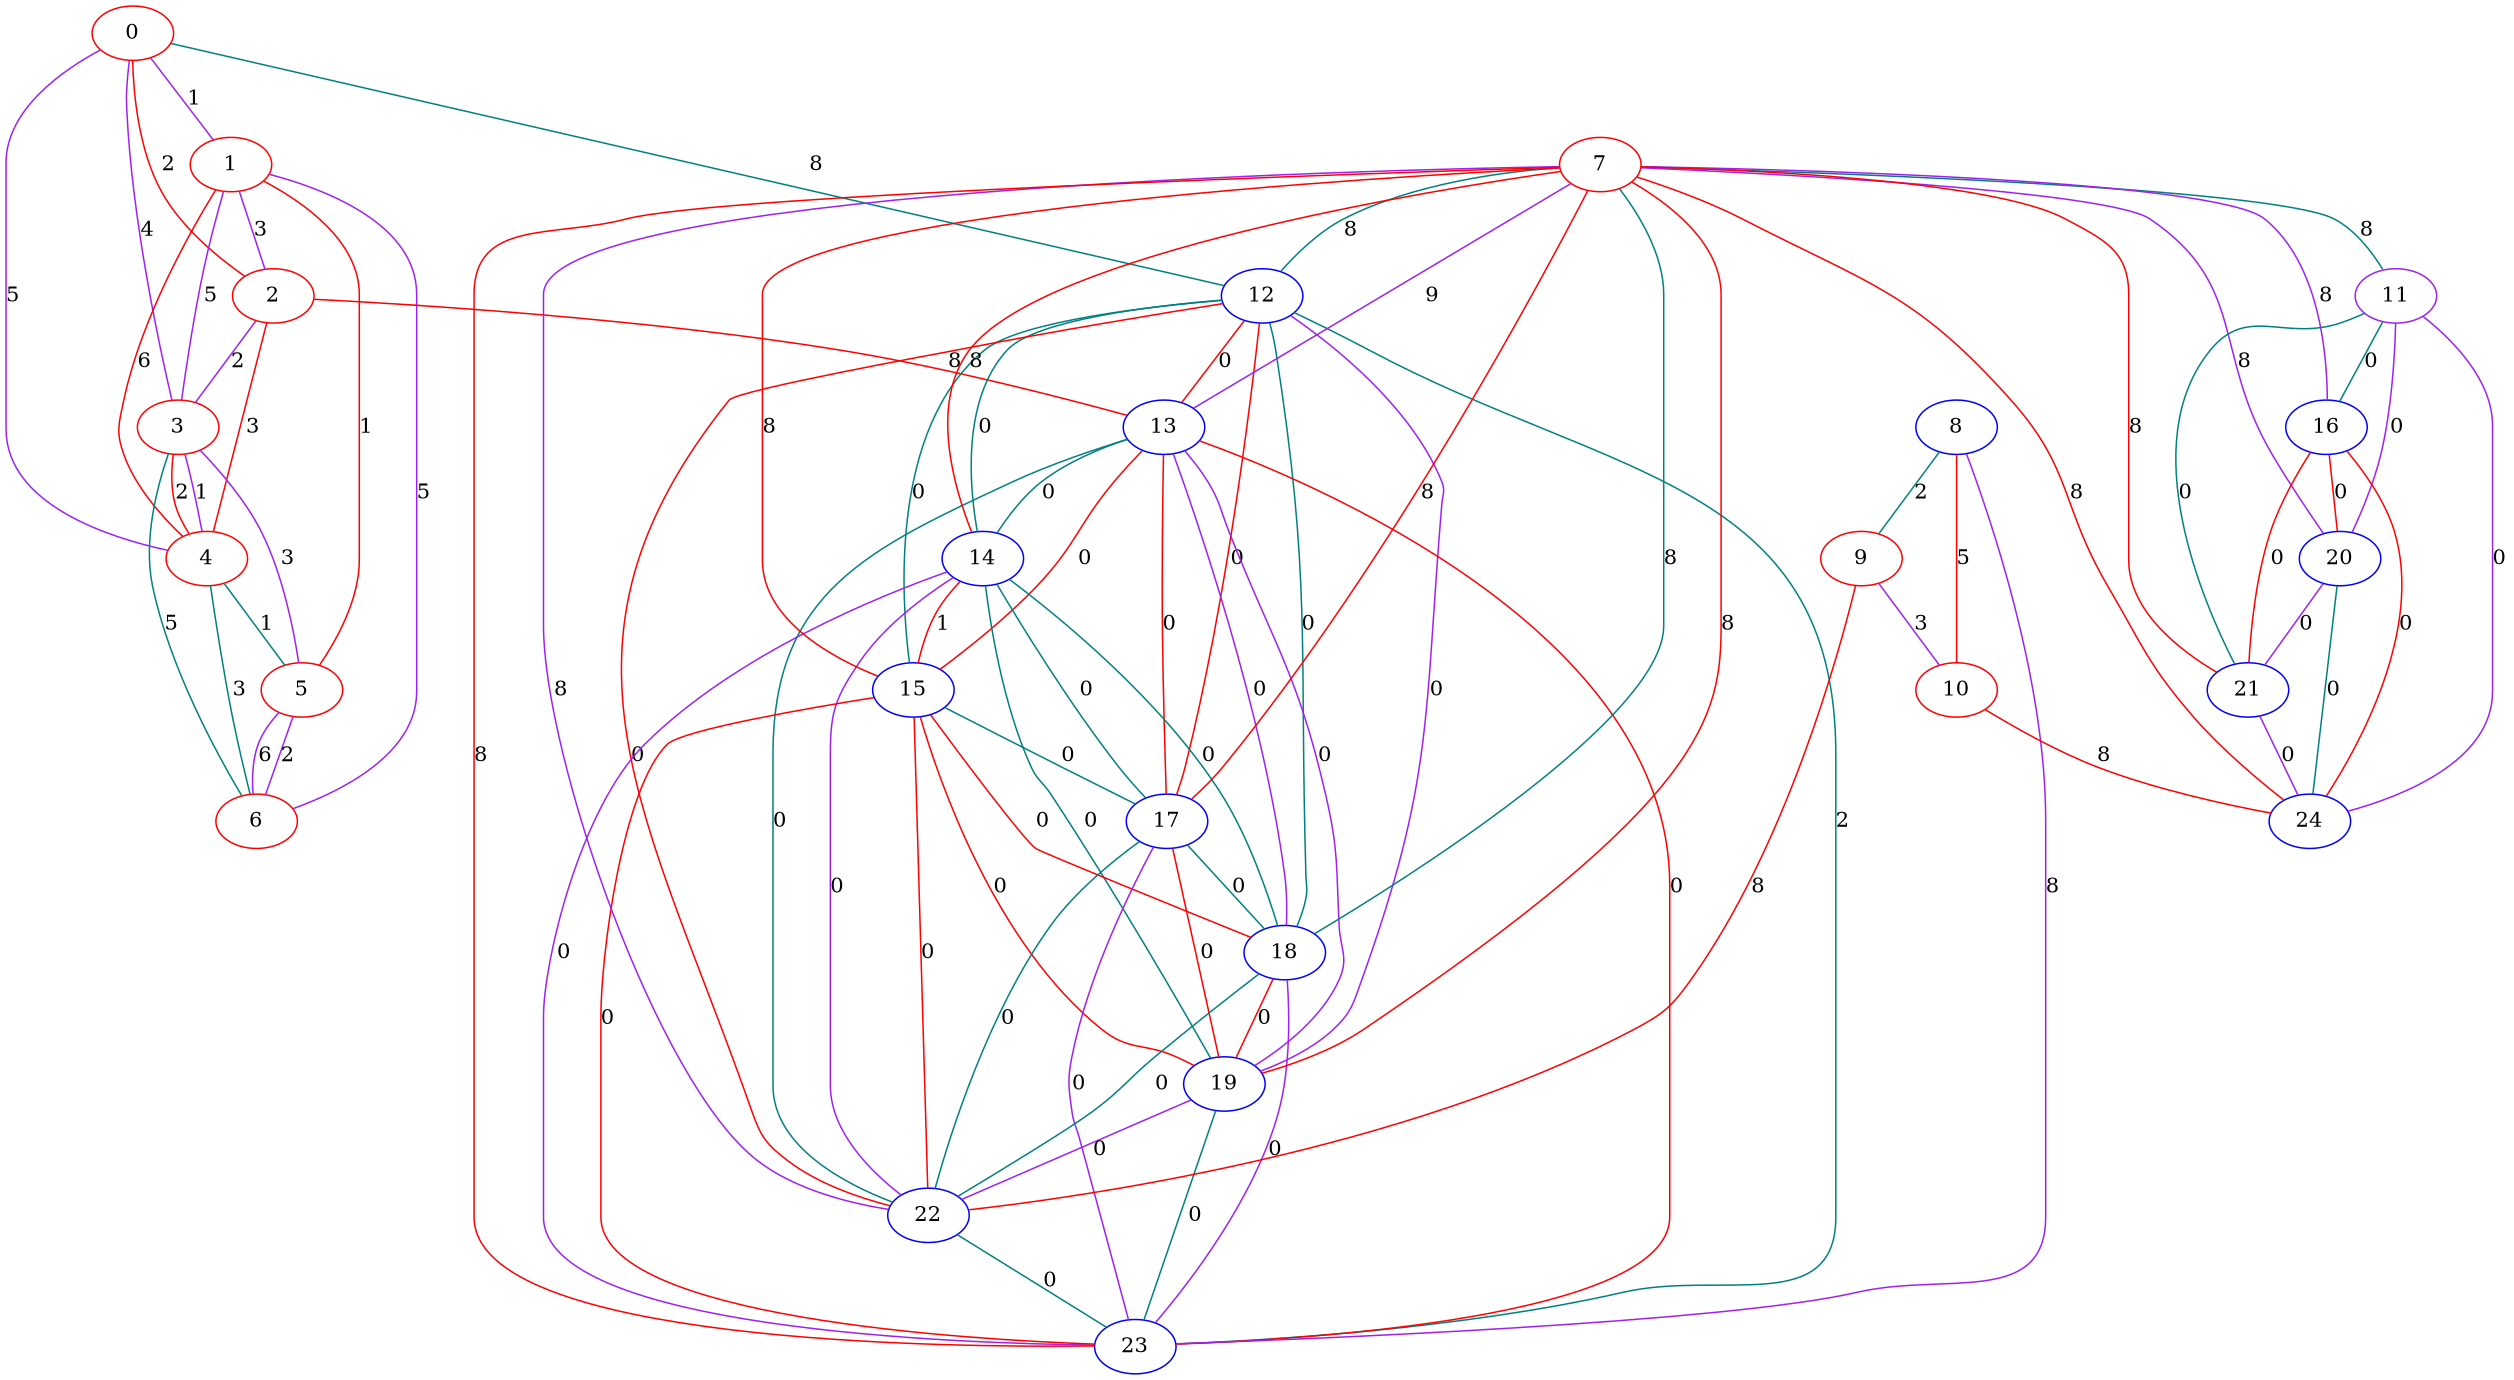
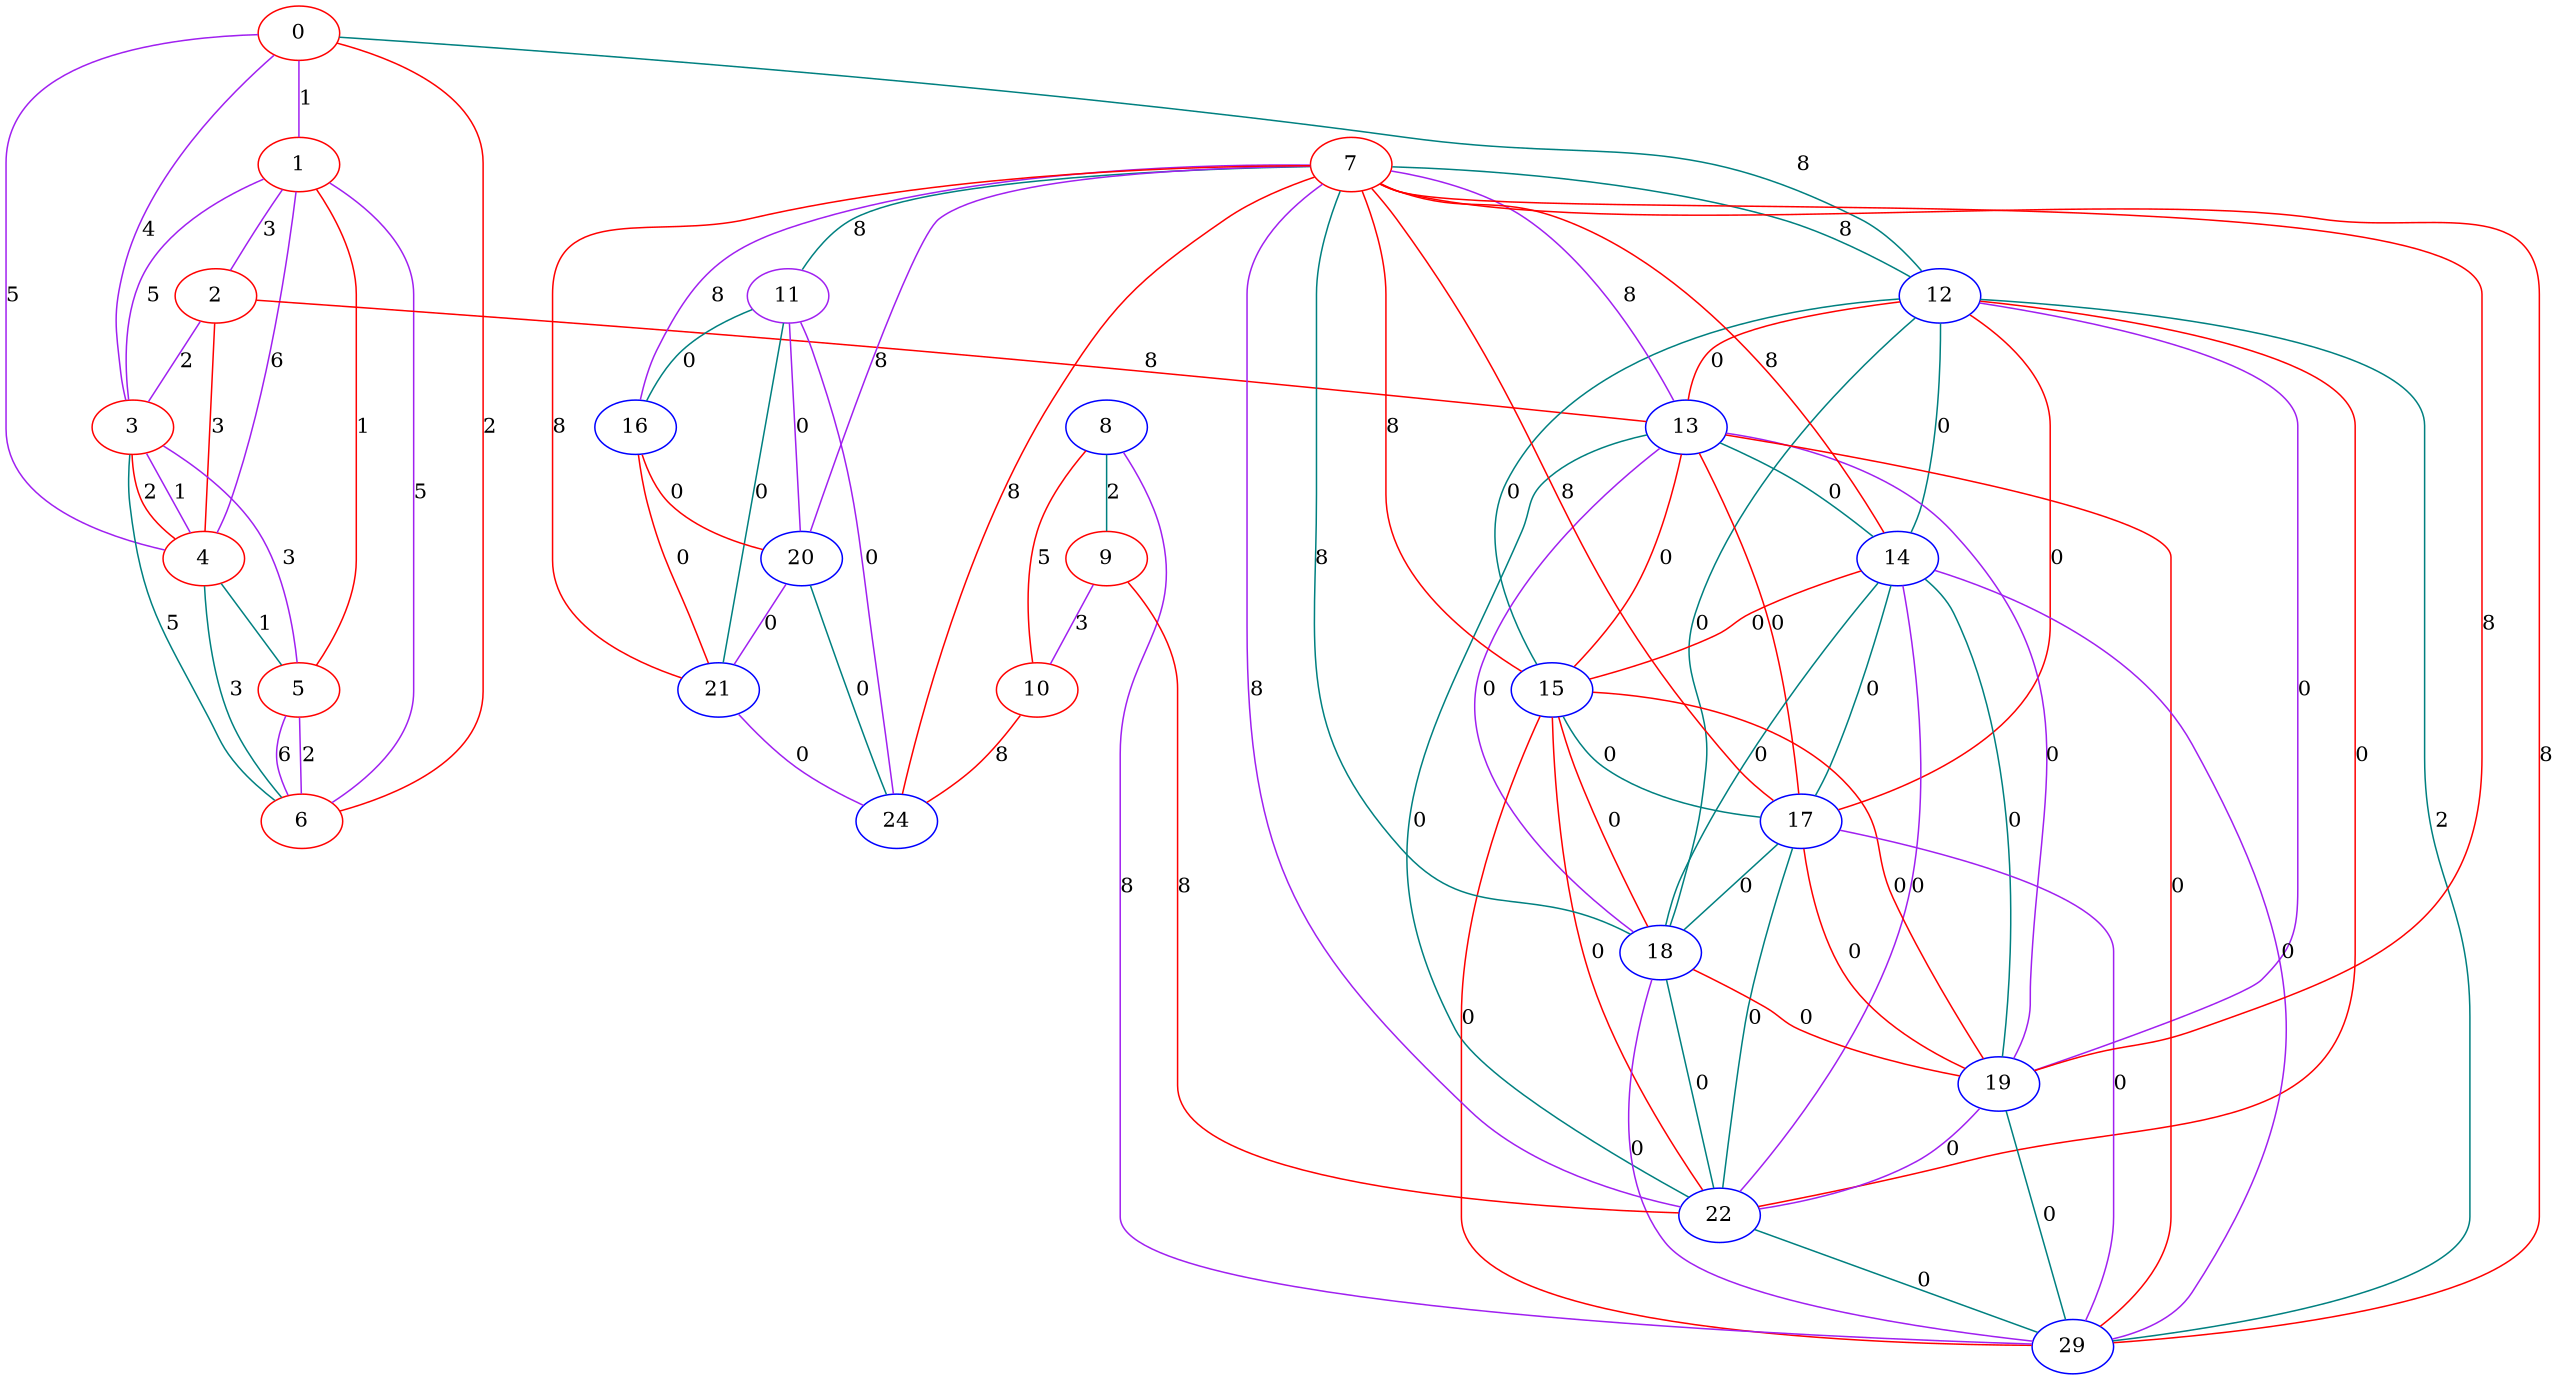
edge "0" -- "2": now "0" -- "6"
edge "7" -- "13": label "9" -> "8"
edge "1" -- "4": color red -> purple
edge "14" -- "15": label "1" -> "0"
edge "16" -- "24": removed, label "0"
node "23": label "23" -> "29"
